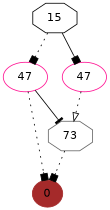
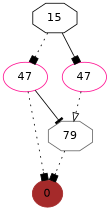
node "73": label "73" -> "79"
